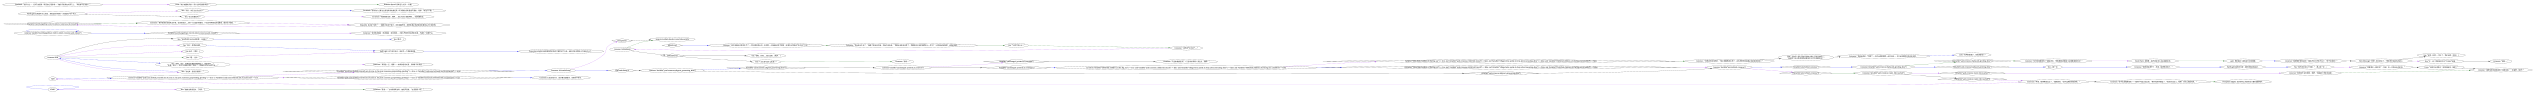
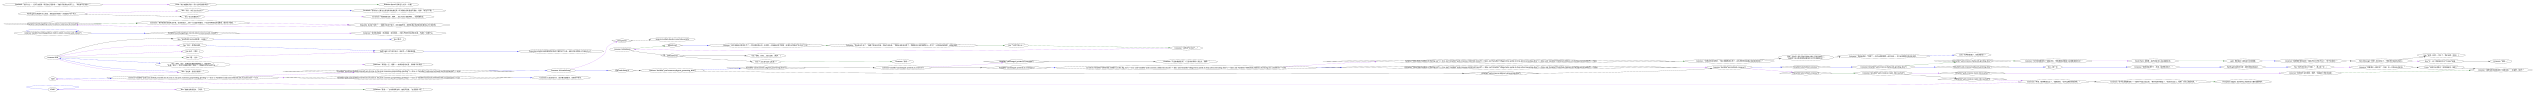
edge "Cunoesse: IsKimHere()" -> "Jump to: [seafort.deserter_cuno_fake_switch]": now "Cunoesse: IsKimHere()" -> "IsKimHere()"
